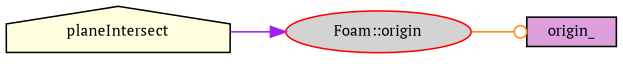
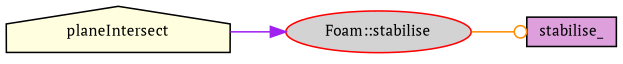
node "Foam::origin": label "Foam::origin" -> "Foam::stabilise"
node "origin_": label "origin_" -> "stabilise_"
